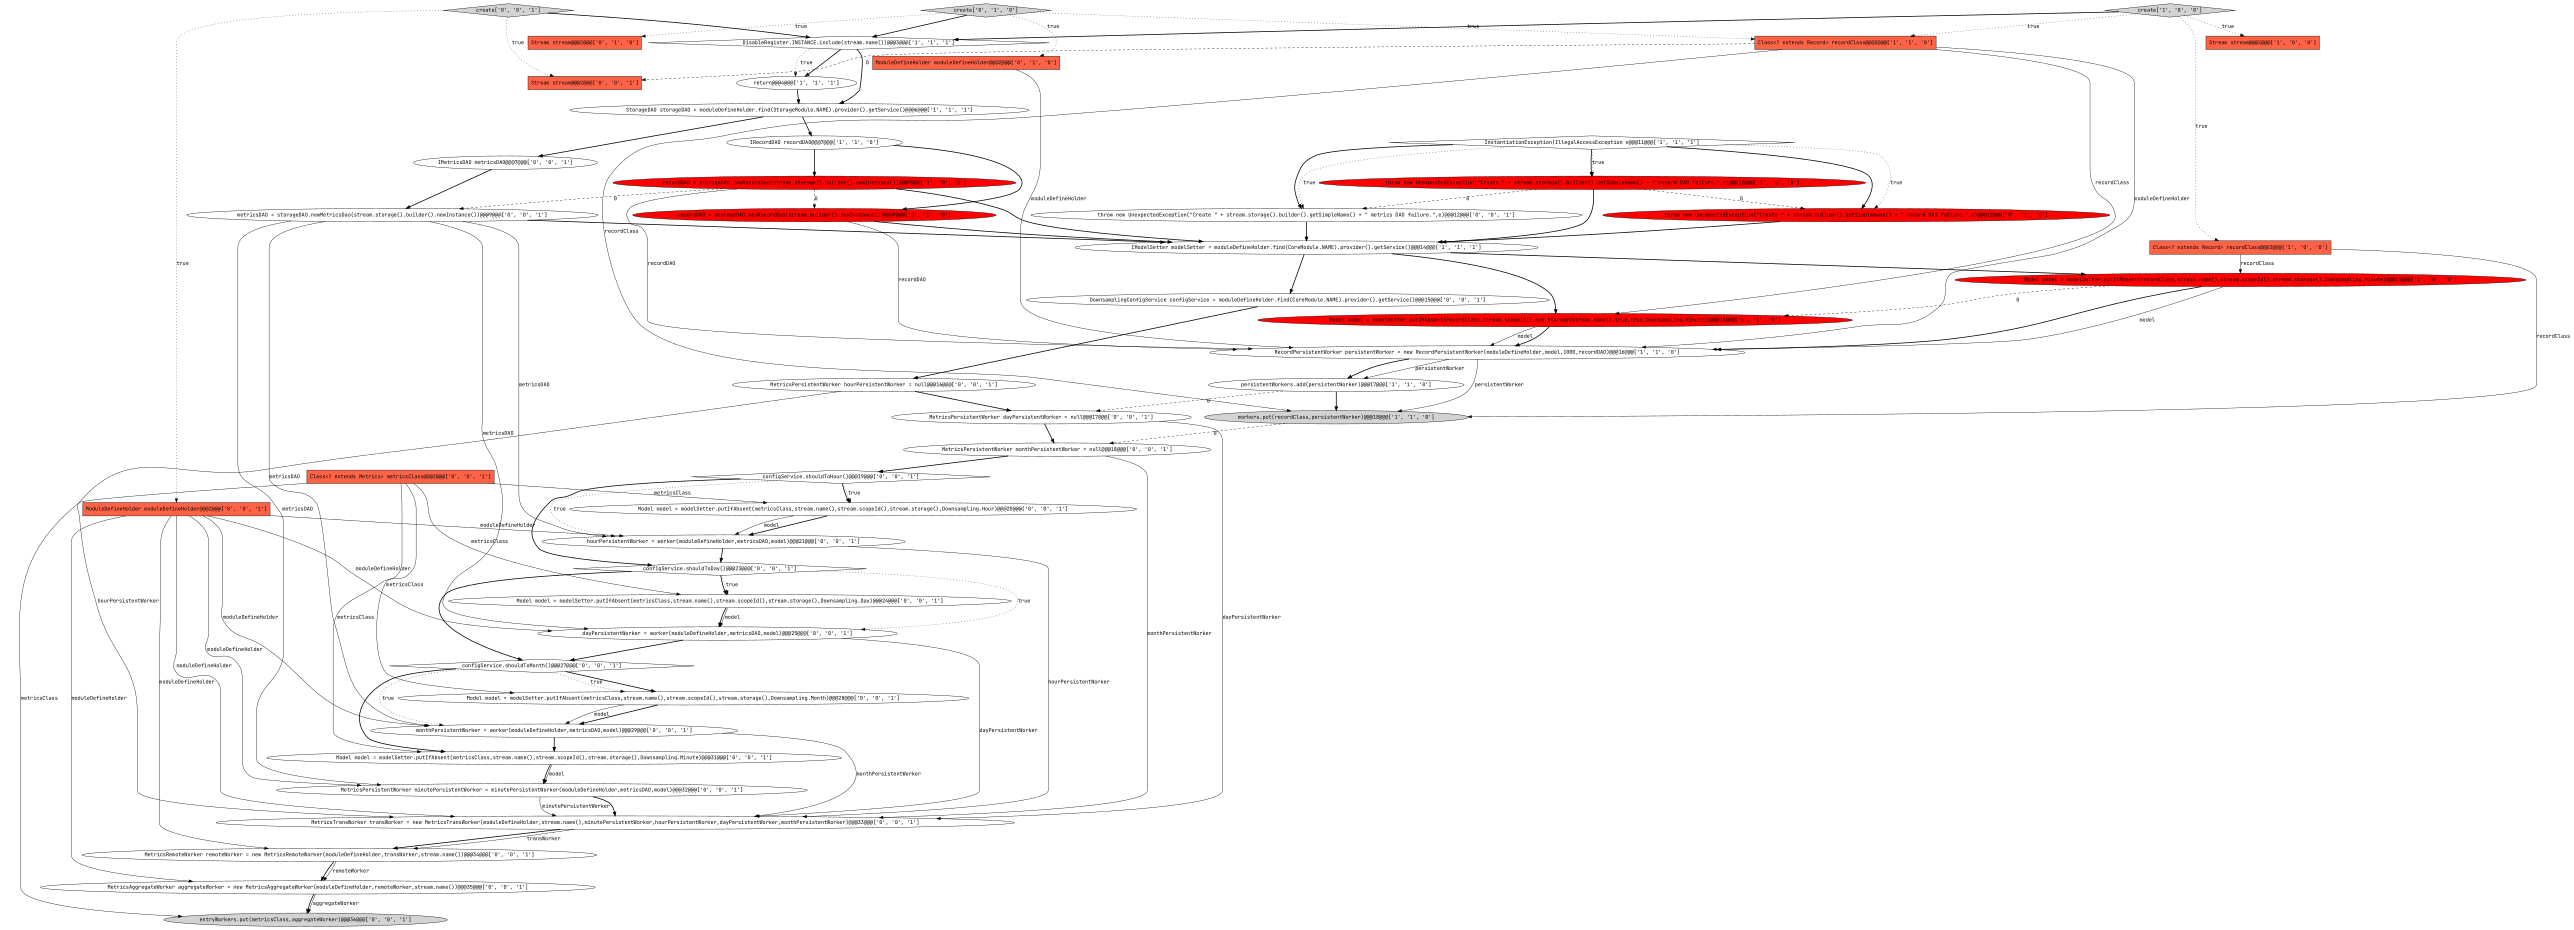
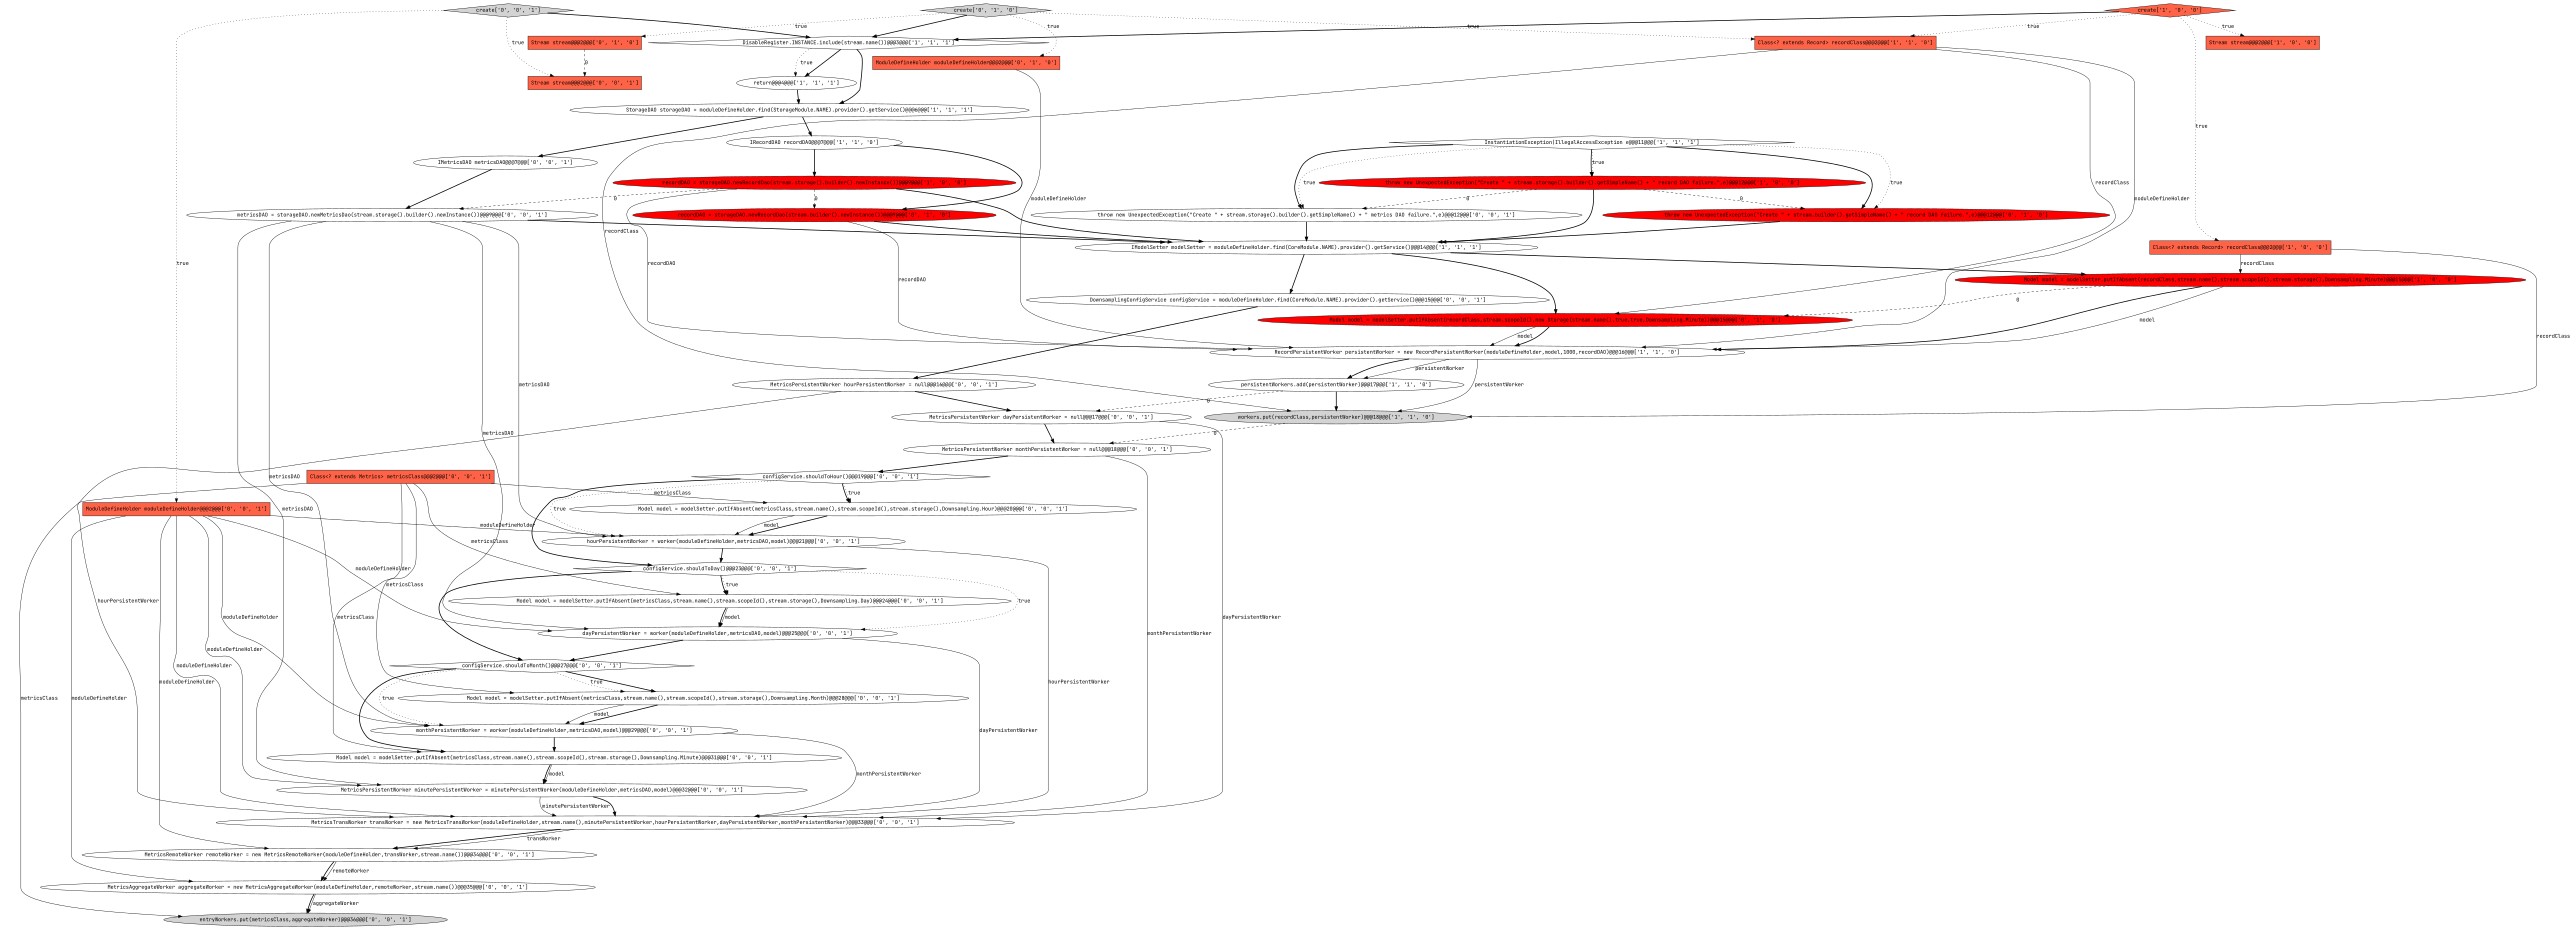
node "create['1', '0', '0']": fillcolor lightgray -> tomato
edge "Class<? extends Record> recordClass@@@2@@@['1', '1', '0']" -> "Stream stream@@@2@@@['0', '0', '1']": now "Stream stream@@@2@@@['0', '1', '0']" -> "Stream stream@@@2@@@['0', '0', '1']"
